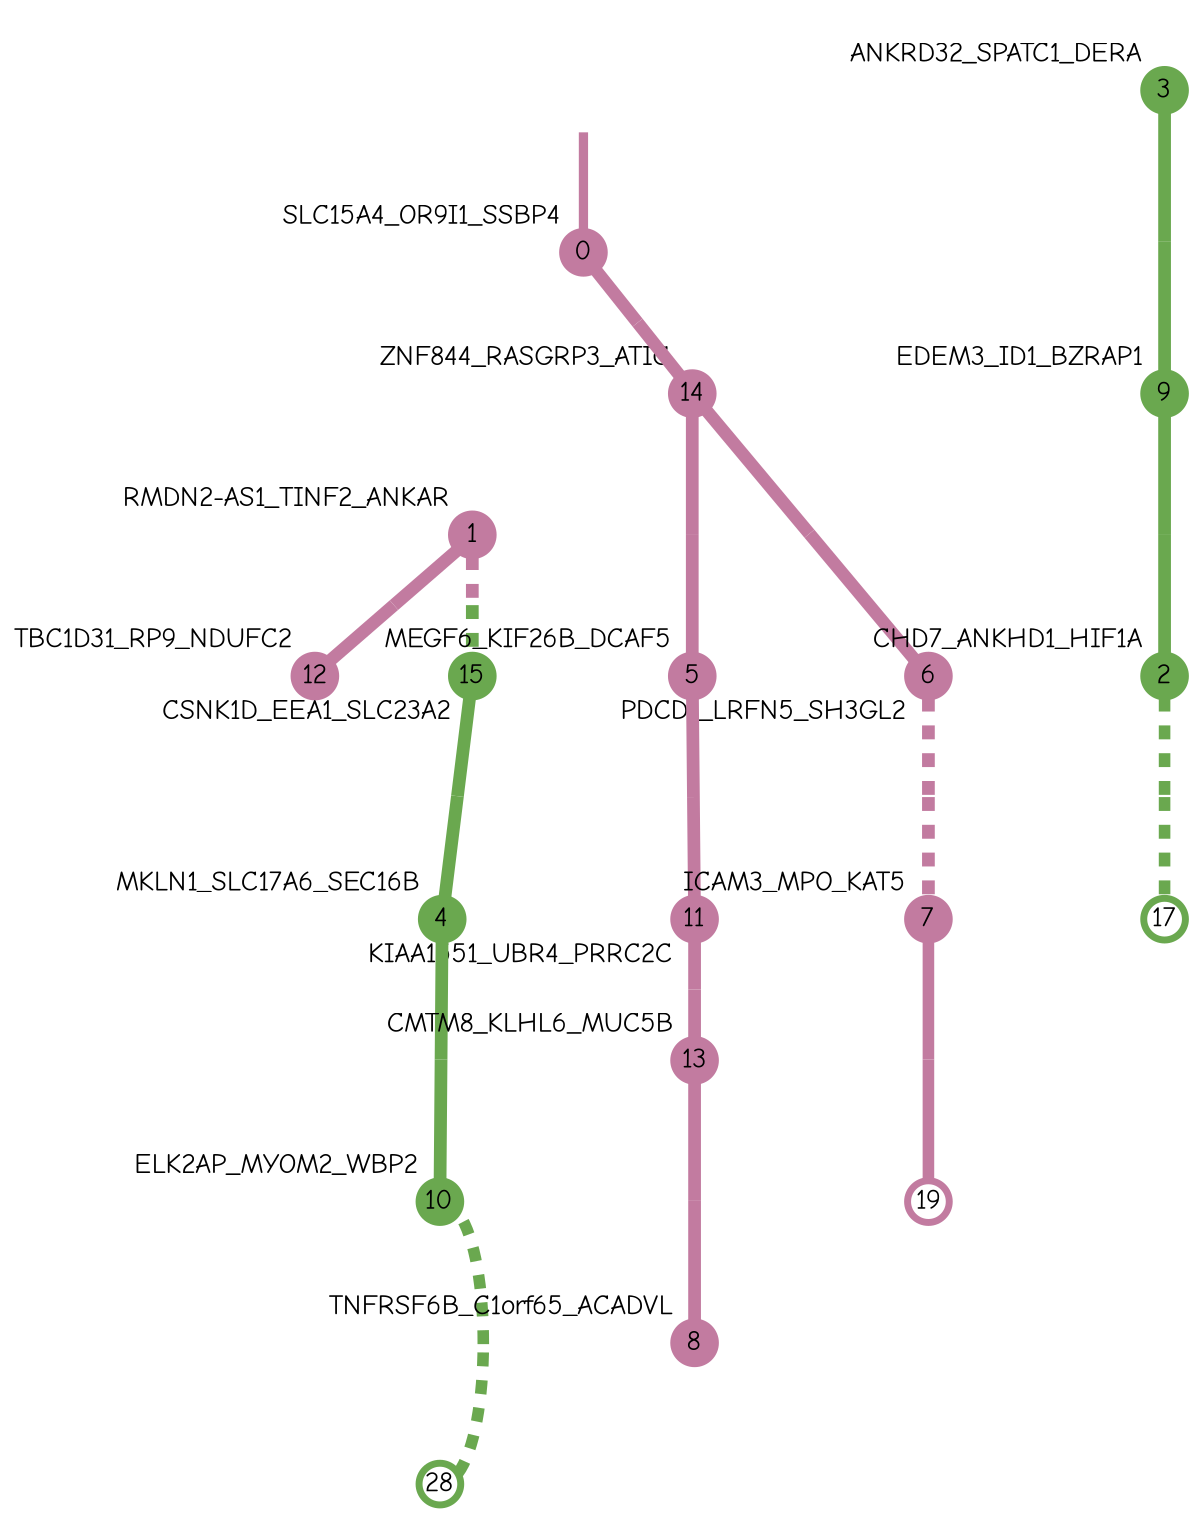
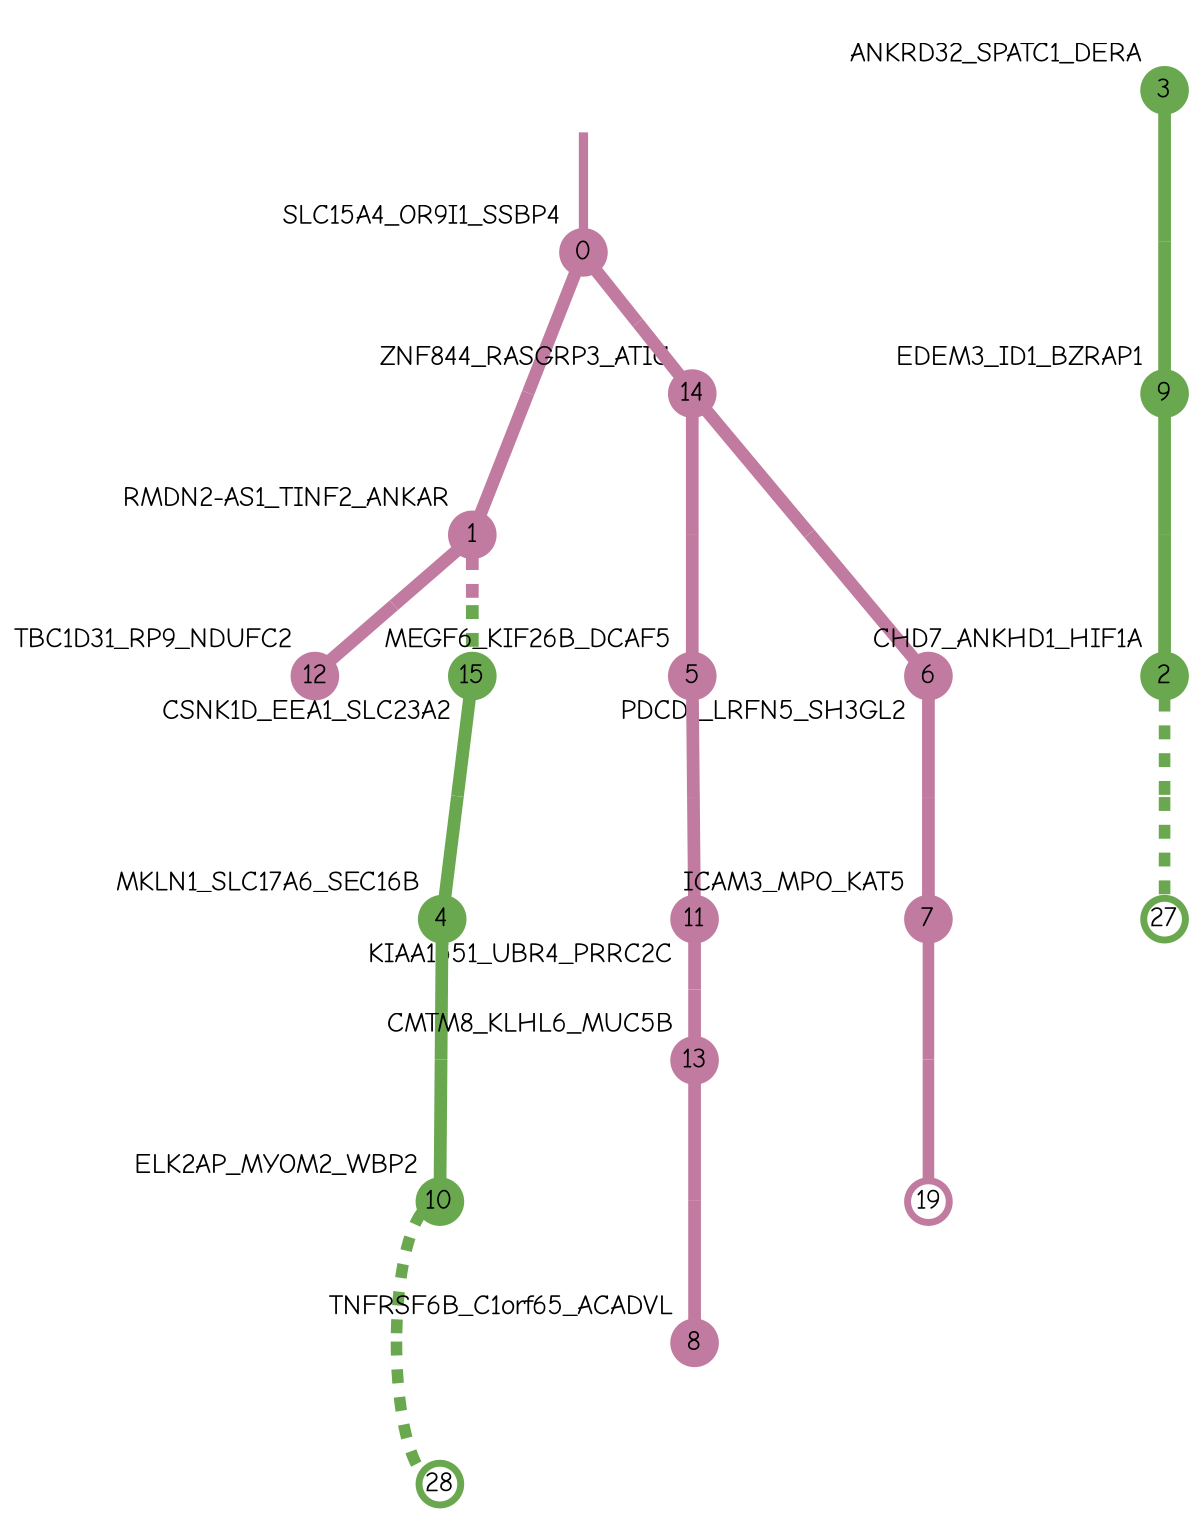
edge "0 SLC15A4_OR9I1_SSBP4" -> "1 RMDN2-AS1_TINF2_ANKAR": added
edge "6 PDCD1_LRFN5_SH3GL2" -> "7 ICAM3_MPO_KAT5": style dashed -> solid
node "17": label "17" -> "27"
edge "28" -> "10 ELK2AP_MYOM2_WBP2": reversed
